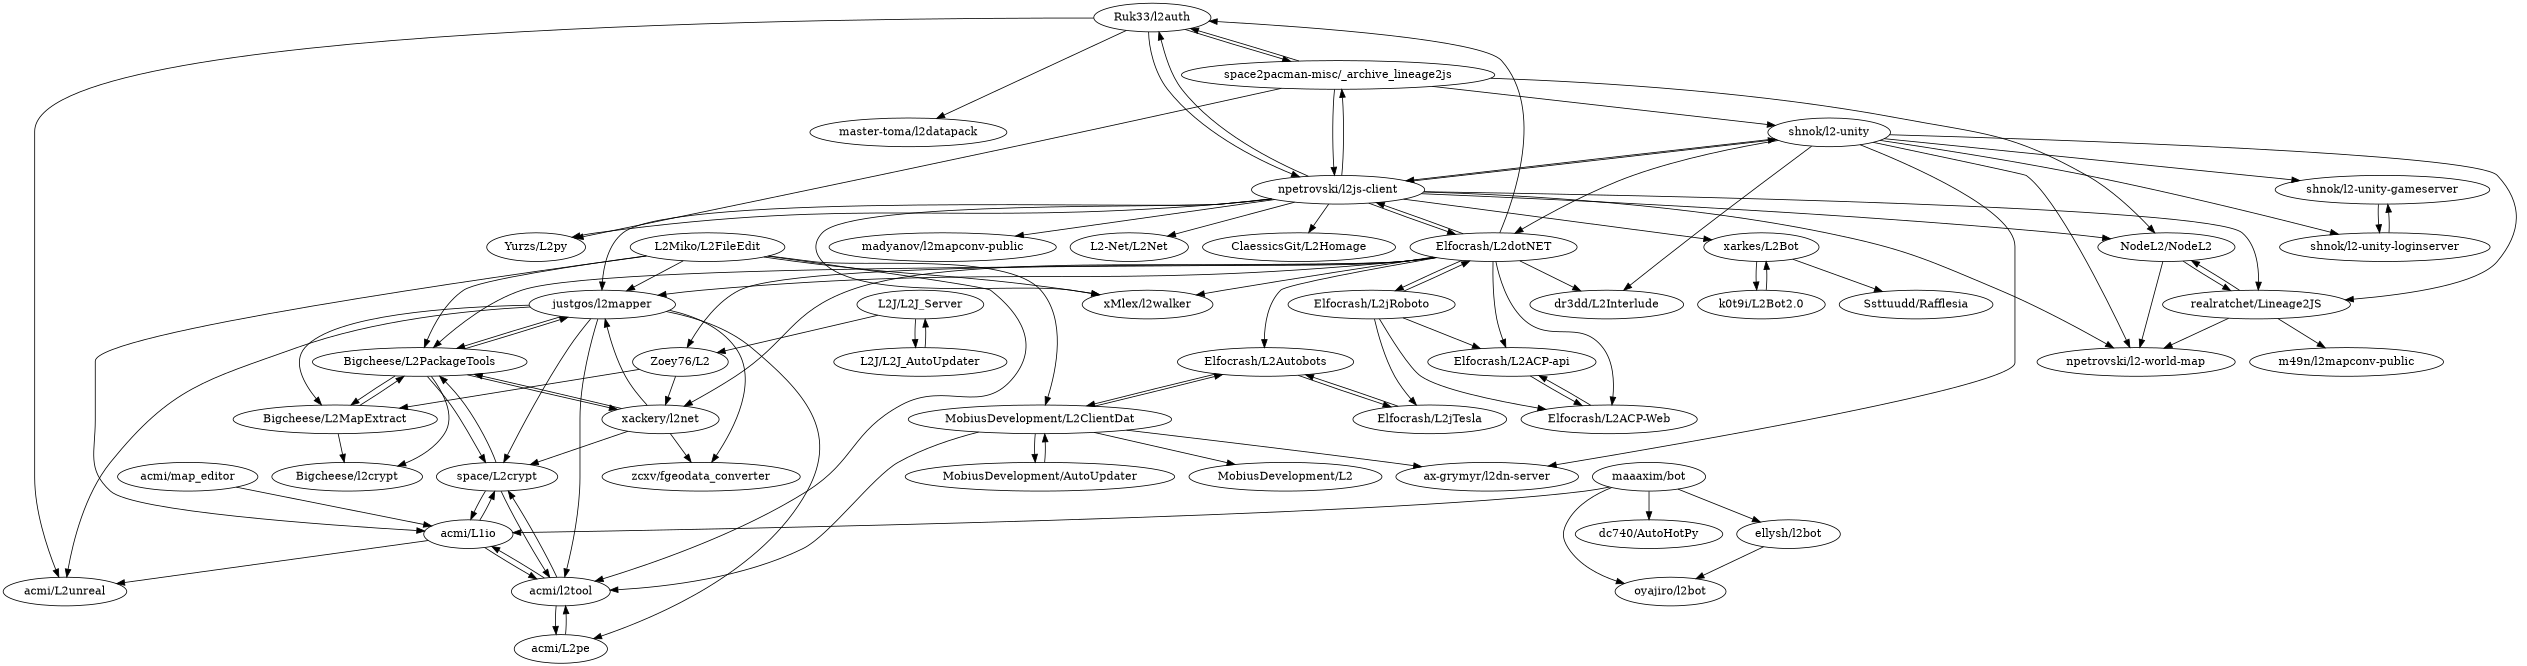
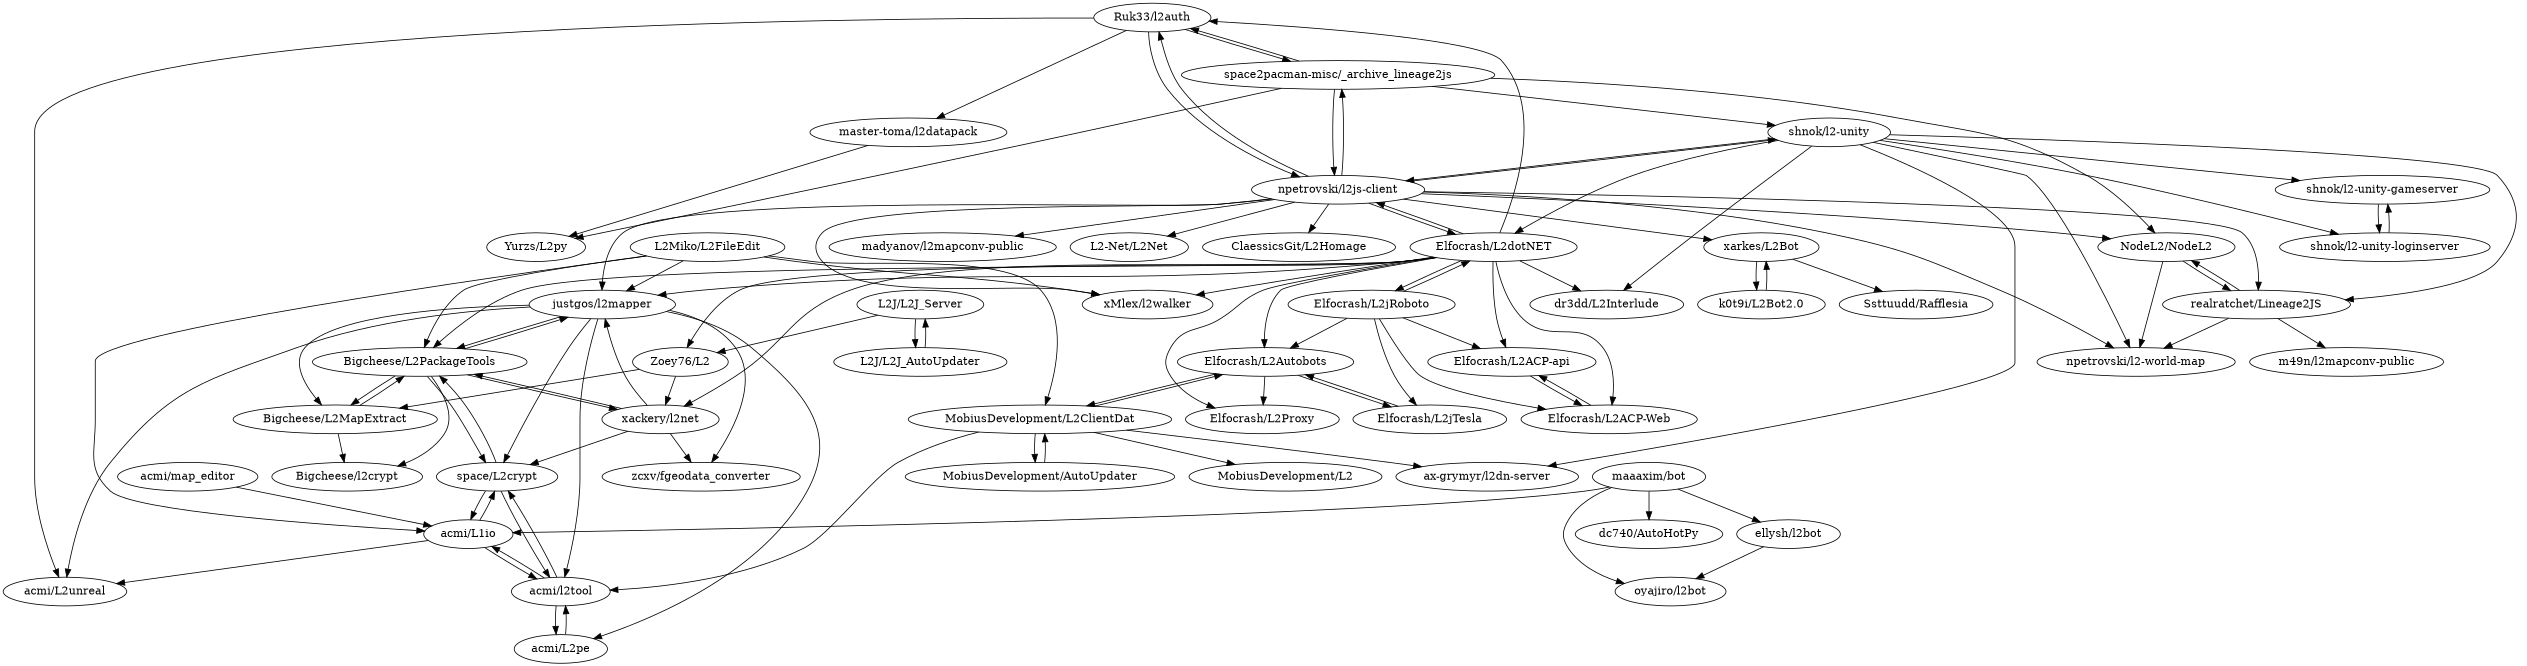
edge "npetrovski/l2js-client" -> "Yurzs/L2py": now "master-toma/l2datapack" -> "Yurzs/L2py"
edge "Elfocrash/L2jRoboto" -> "Elfocrash/L2Autobots": added
edge "L2Miko/L2FileEdit" -> "acmi/l2tool": removed
node "Elfocrash/L2Proxy": added
